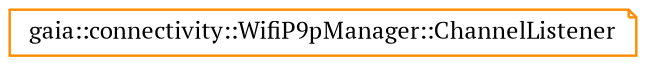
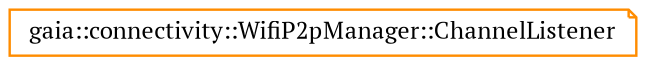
node "gaia::connectivity::WifiP9pManager::ChannelListener": label "gaia::connectivity::WifiP9pManager::ChannelListener" -> "gaia::connectivity::WifiP2pManager::ChannelListener"
